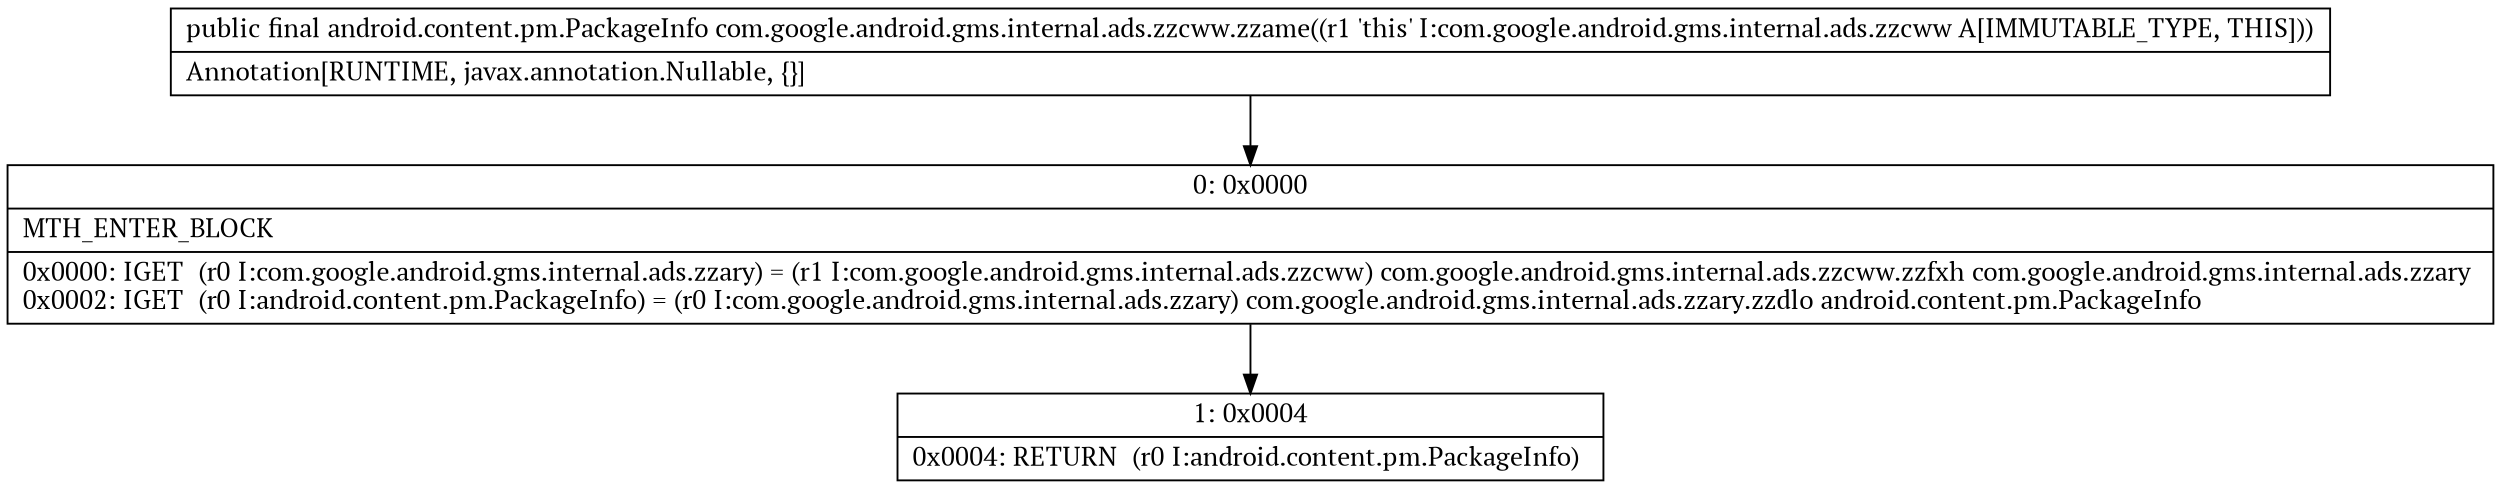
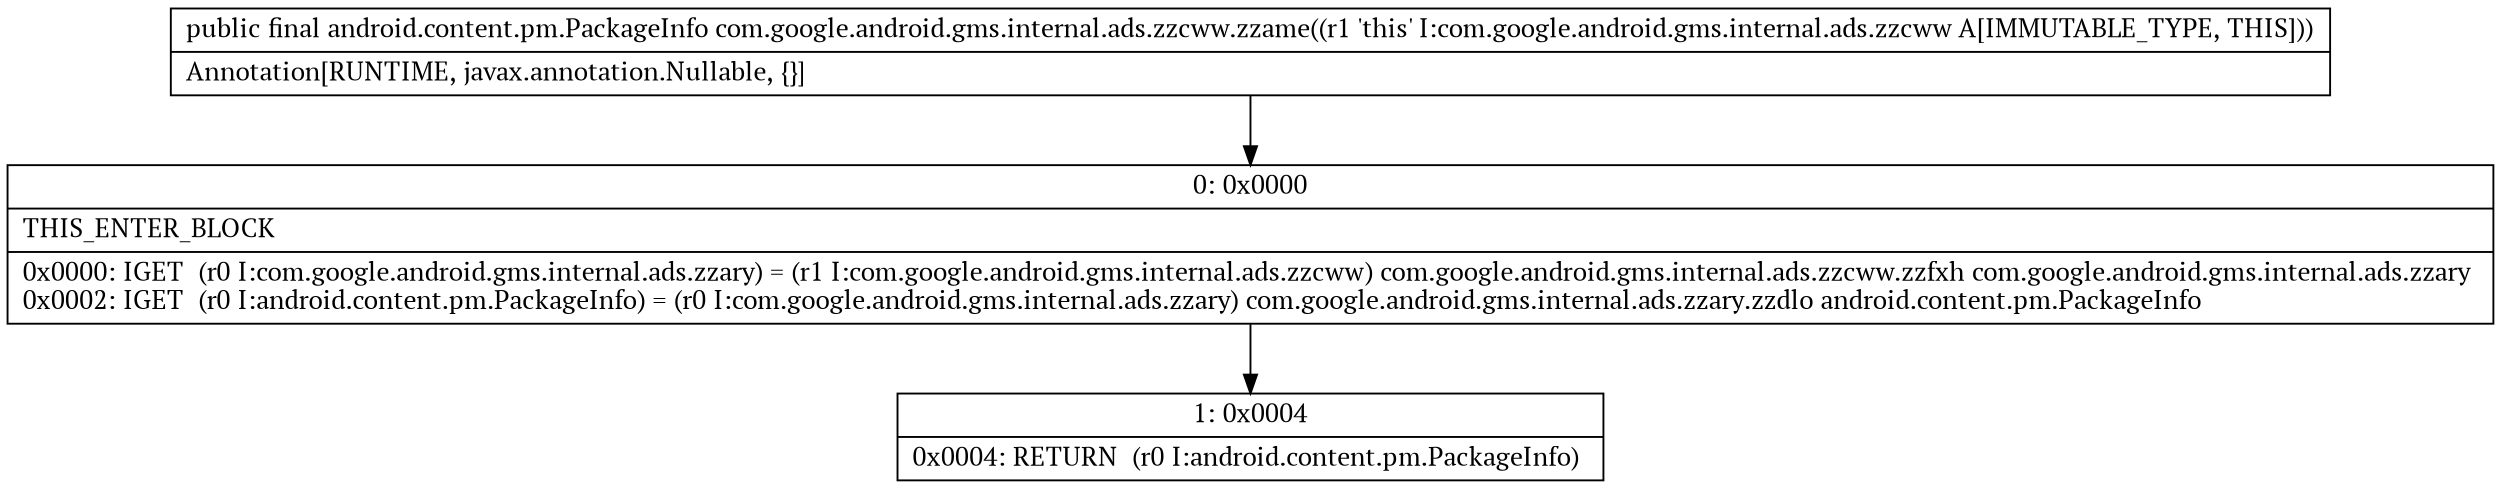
node "0: 0x0000": text "MTH_ENTER_BLOCK" -> "THIS_ENTER_BLOCK"
